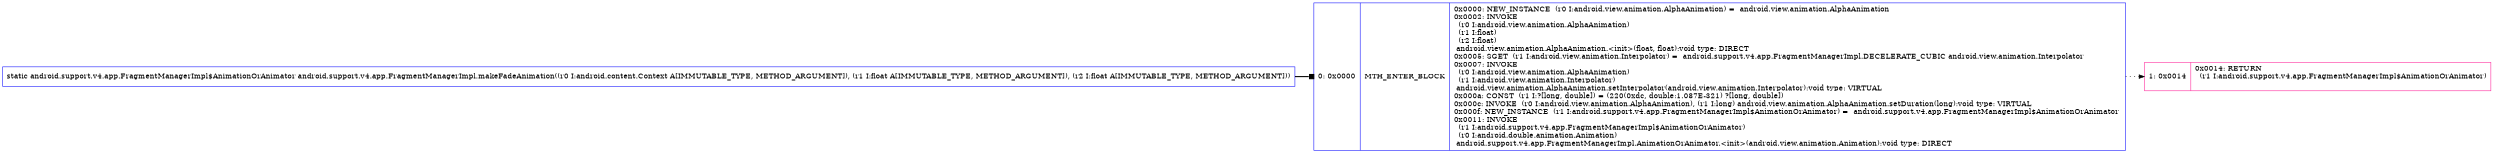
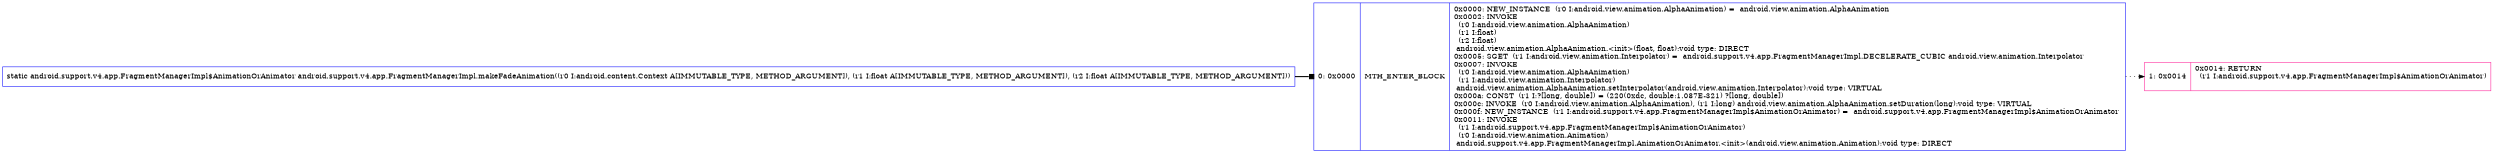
node "0: 0x0000": text "(r0 I:android.double.animation.Animation)" -> "(r0 I:android.view.animation.Animation)"
